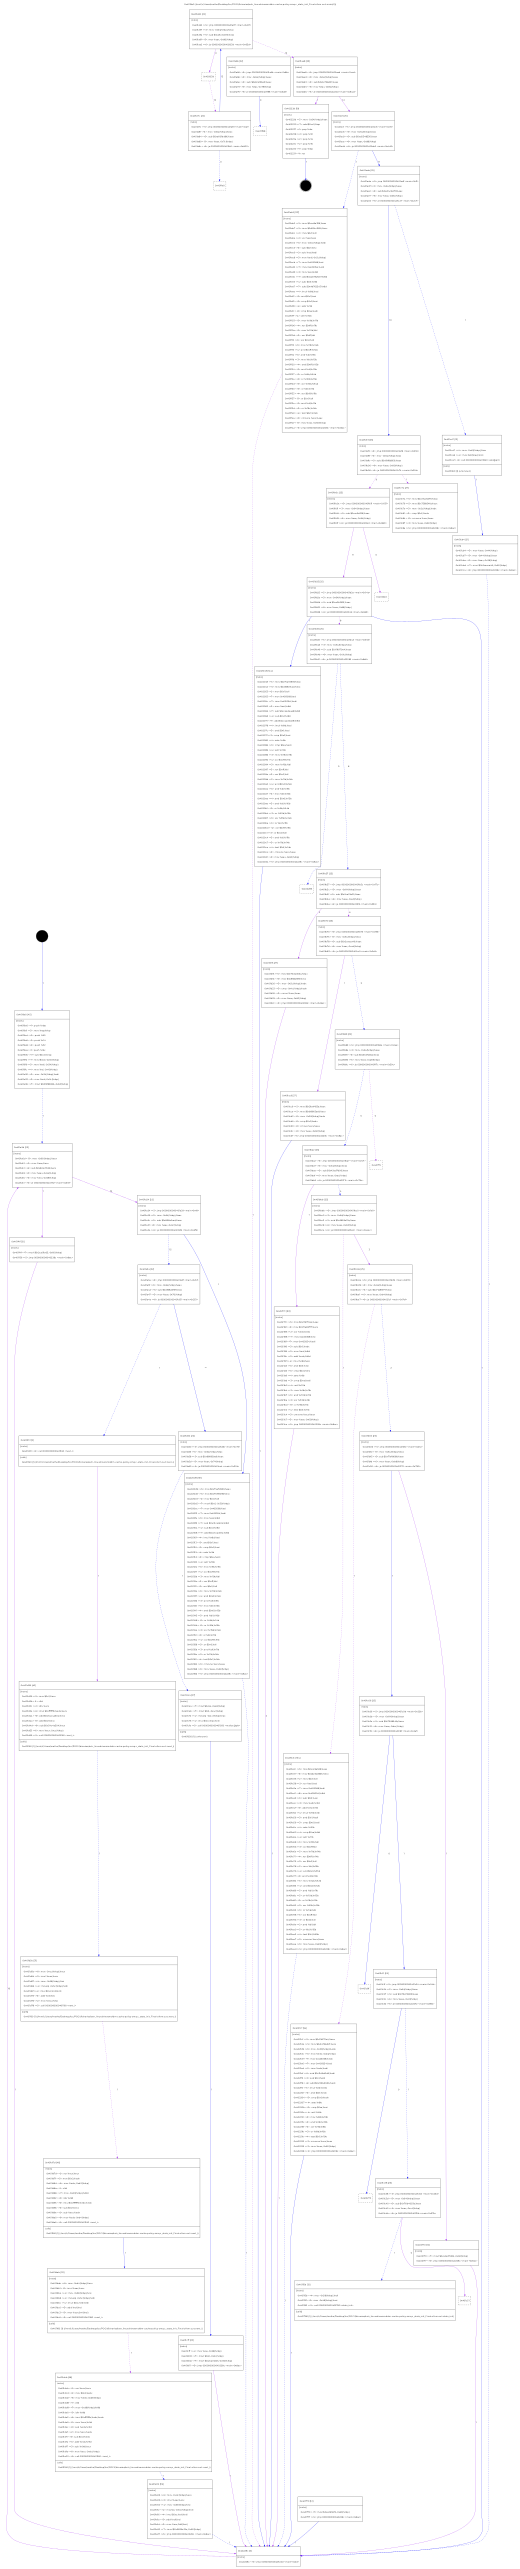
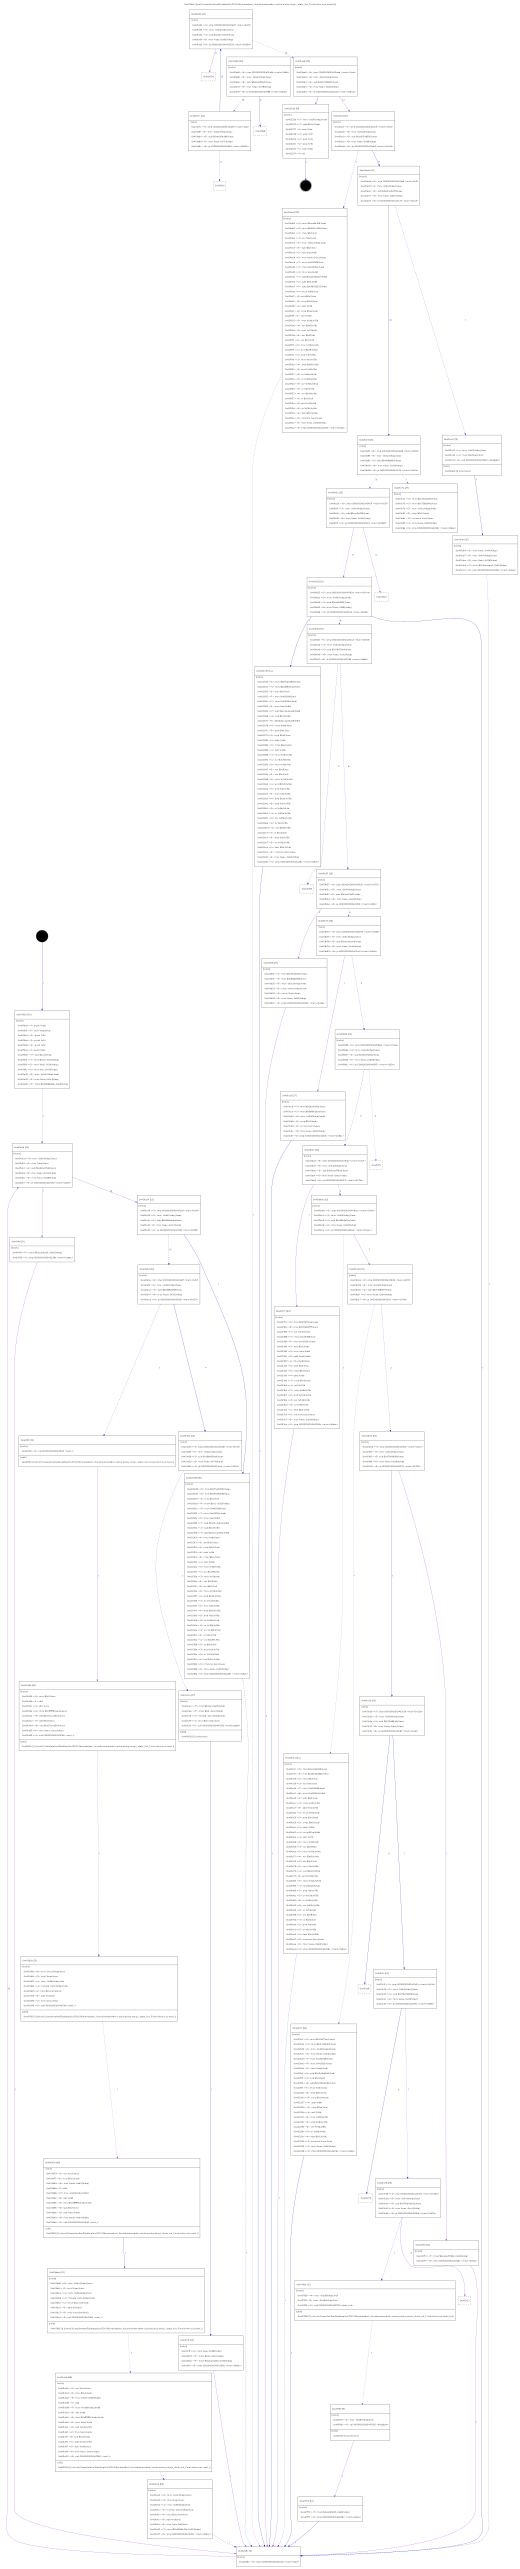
edge "0x40203d" -> "0x401a7c [22]": now "0x401a66 [22]" -> "0x401a7c [22]"
node "0x401f67 [9]": added
